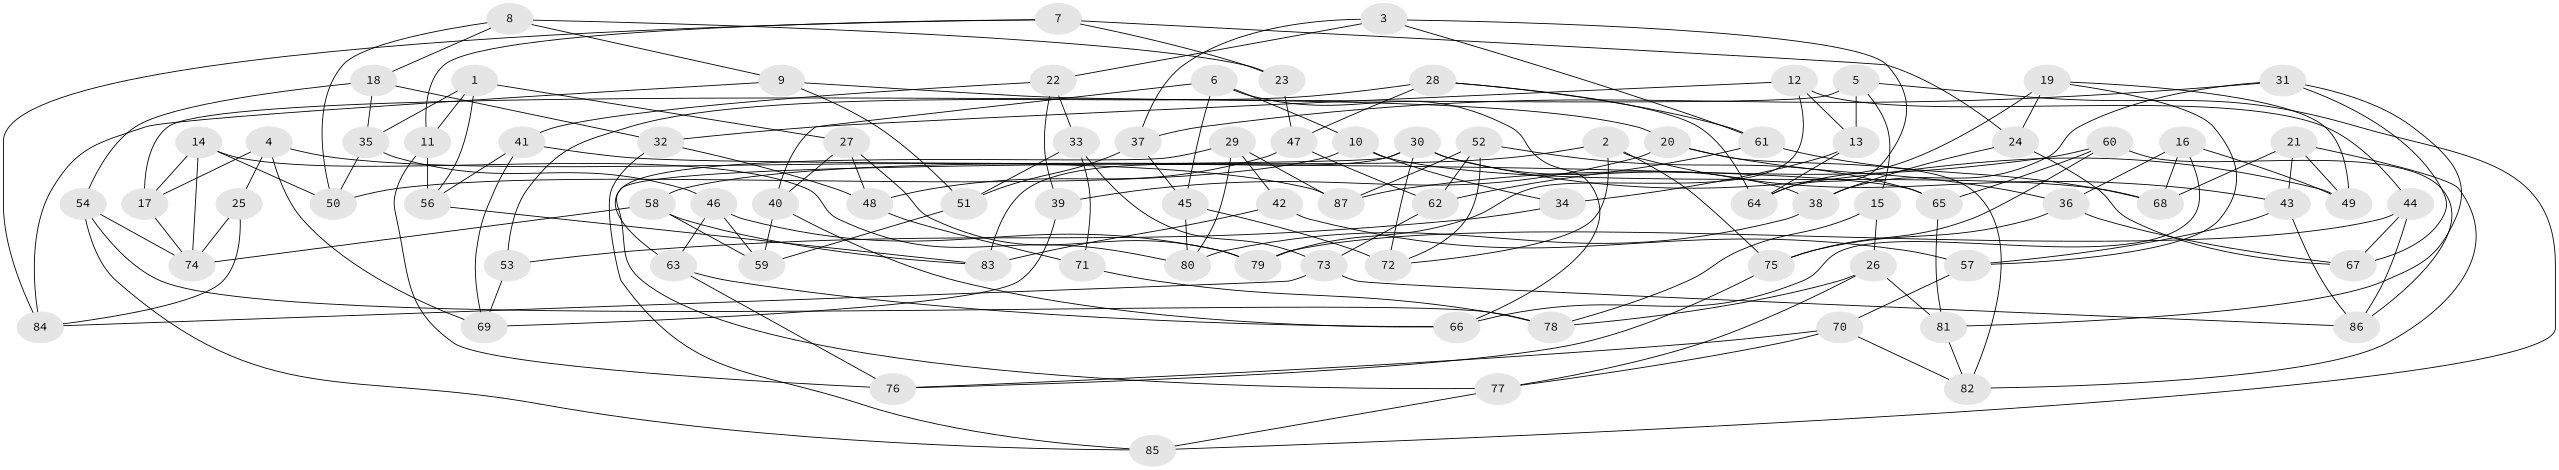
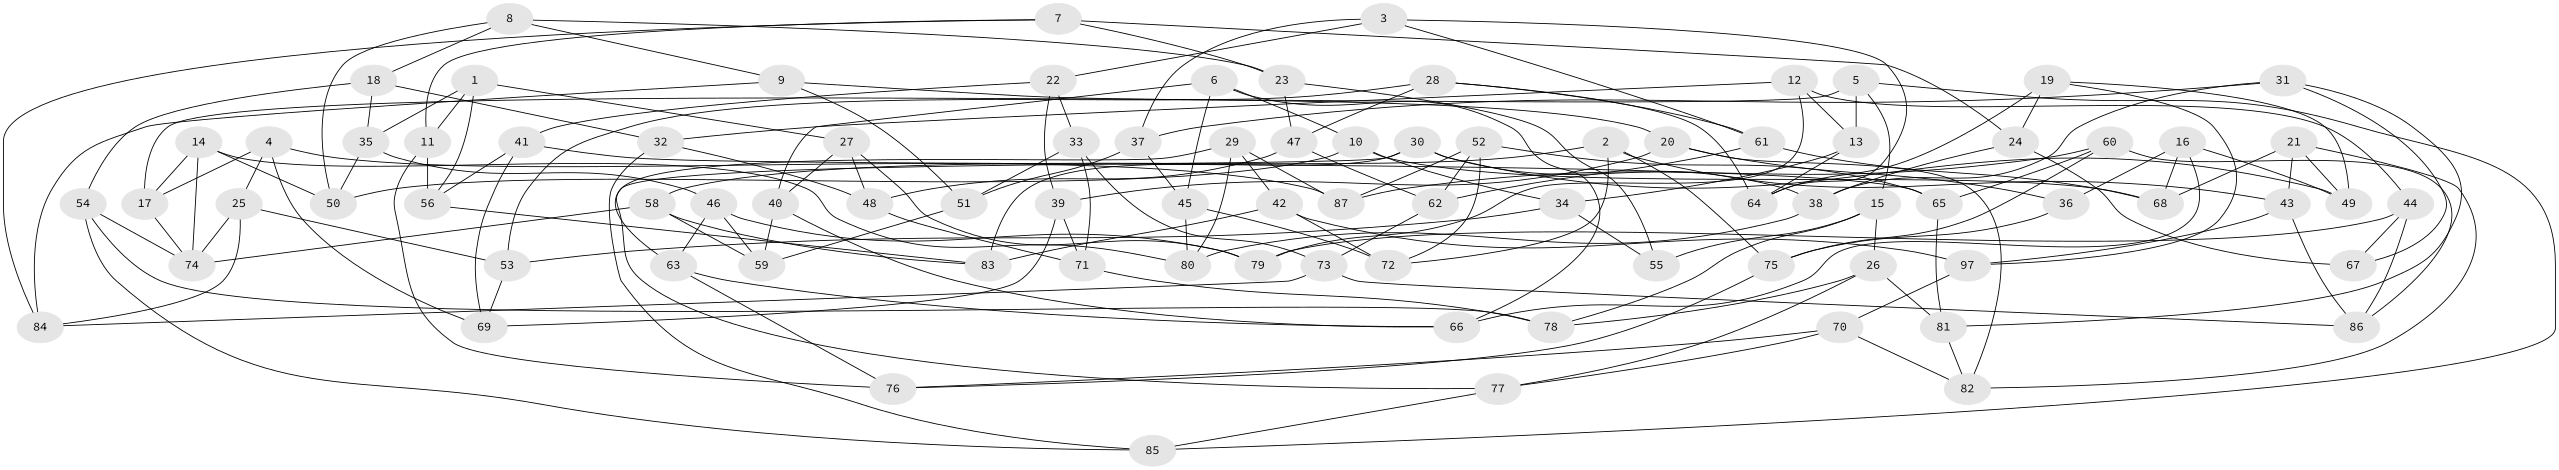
edge "30" -- "72": now "42" -- "72"
edge "39" -- "71": added
edge "25" -- "53": added
edge "36" -- "67": removed
node "55": added
node "57": label "57" -> "97"
